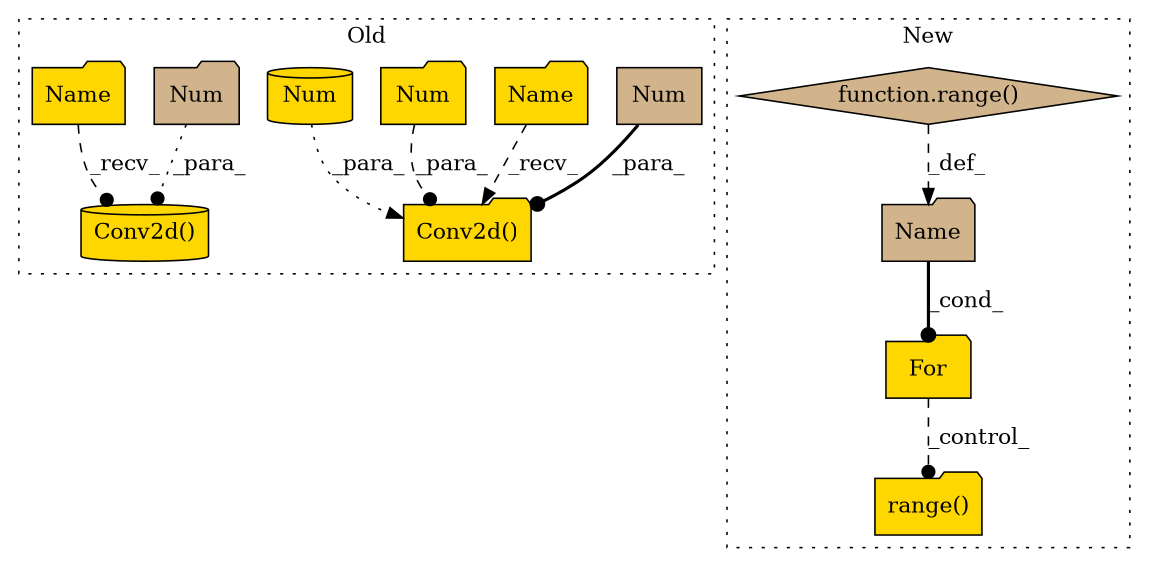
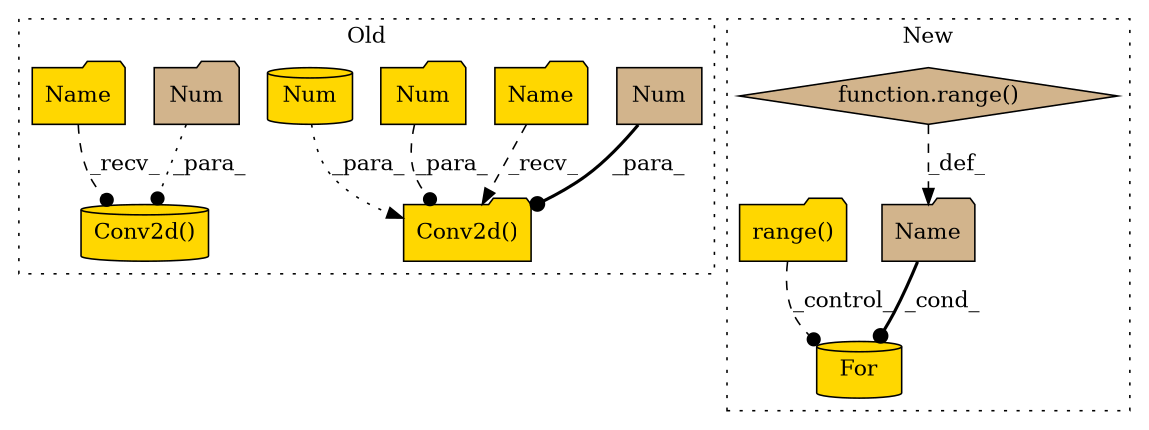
node "For": shape folder -> cylinder
edge "For" -> "range()": reversed
